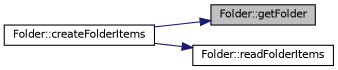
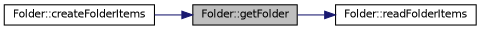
edge "Folder::createFolderItems" -> "Folder::readFolderItems": now "Folder::getFolder" -> "Folder::readFolderItems"
